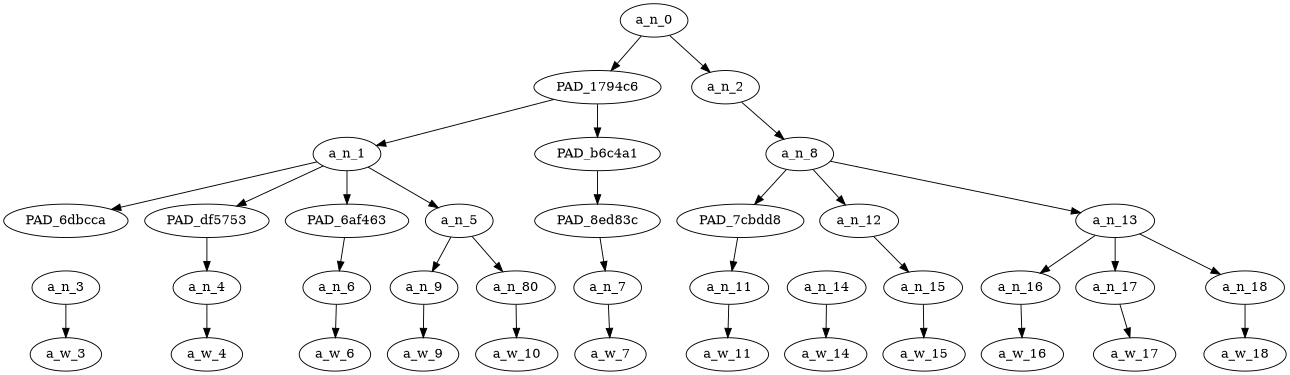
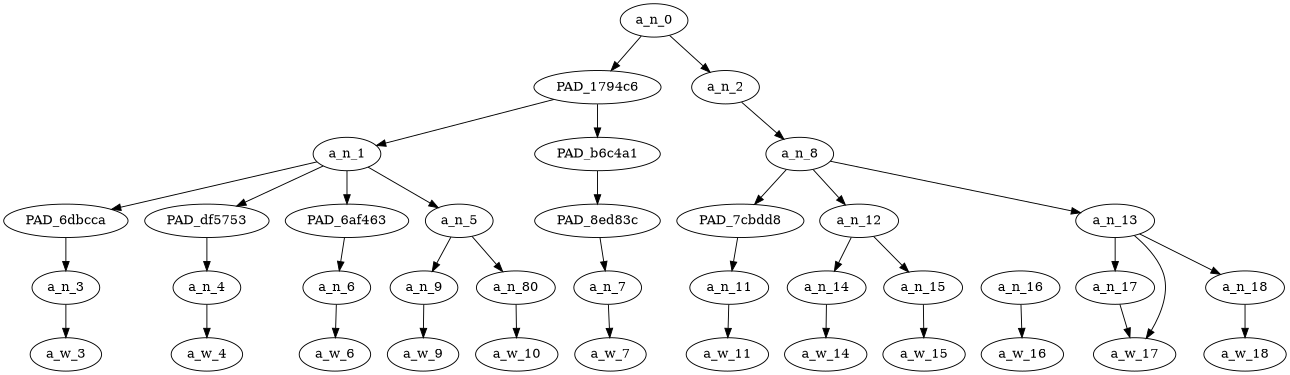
edge "PAD_6dbcca" -> "a_n_3": added
edge "a_n_12" -> "a_n_14": added
edge "a_n_13" -> "a_n_16": now "a_n_13" -> "a_w_17"
